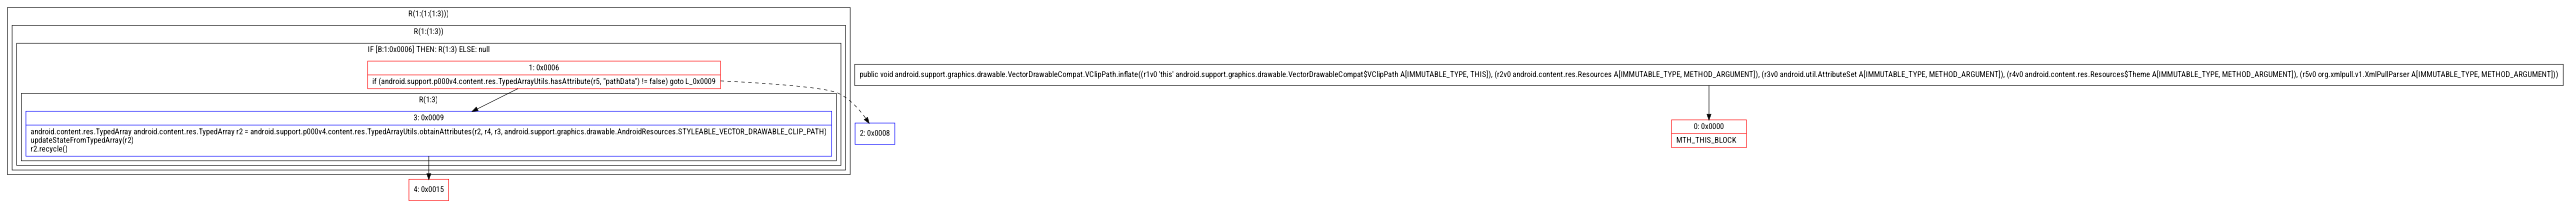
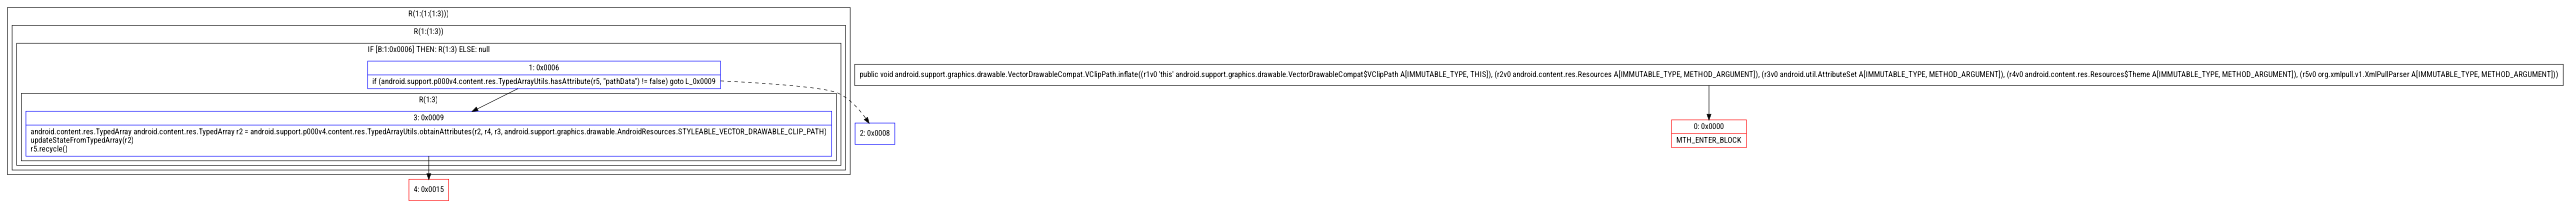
node "1: 0x0006": color red -> blue
node "0: 0x0000": text "MTH_THIS_BLOCK" -> "MTH_ENTER_BLOCK"
node "3: 0x0009": text "r2.recycle()" -> "r5.recycle()"
